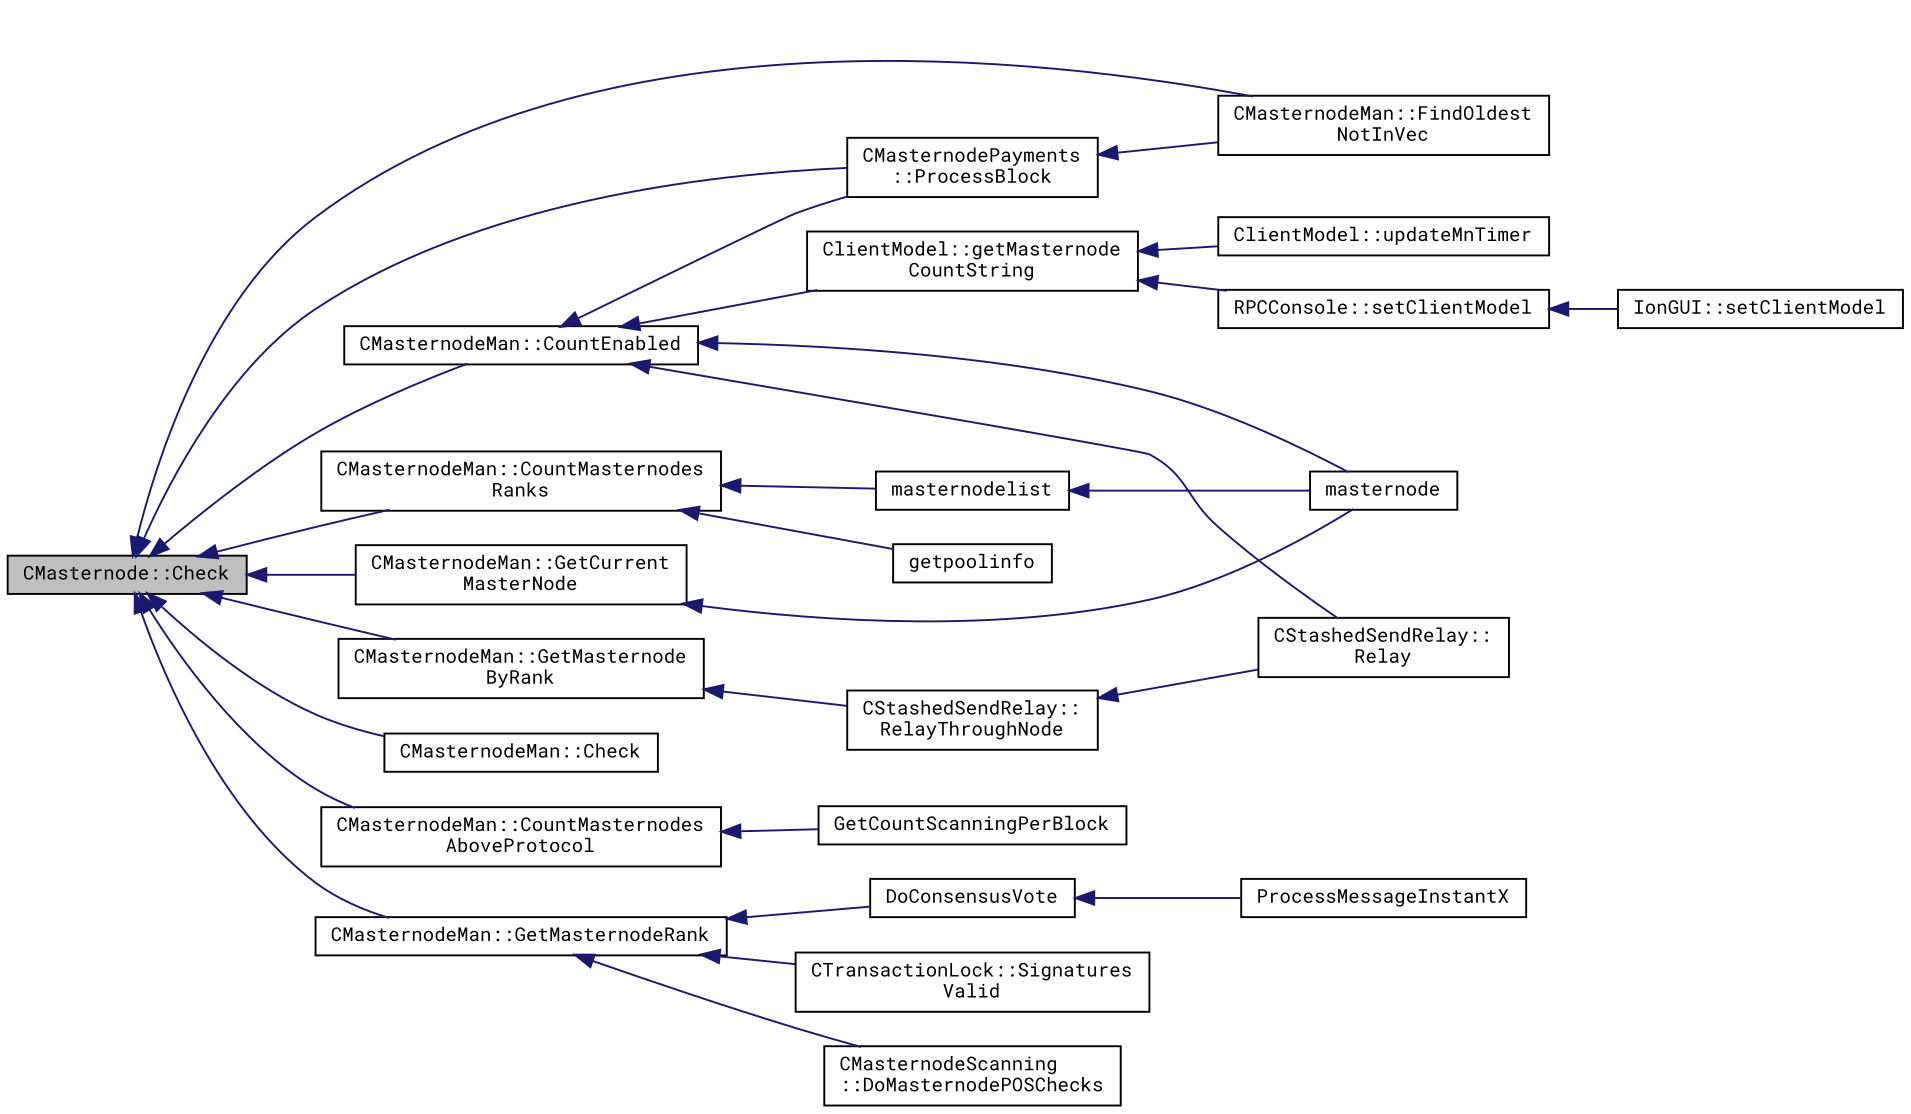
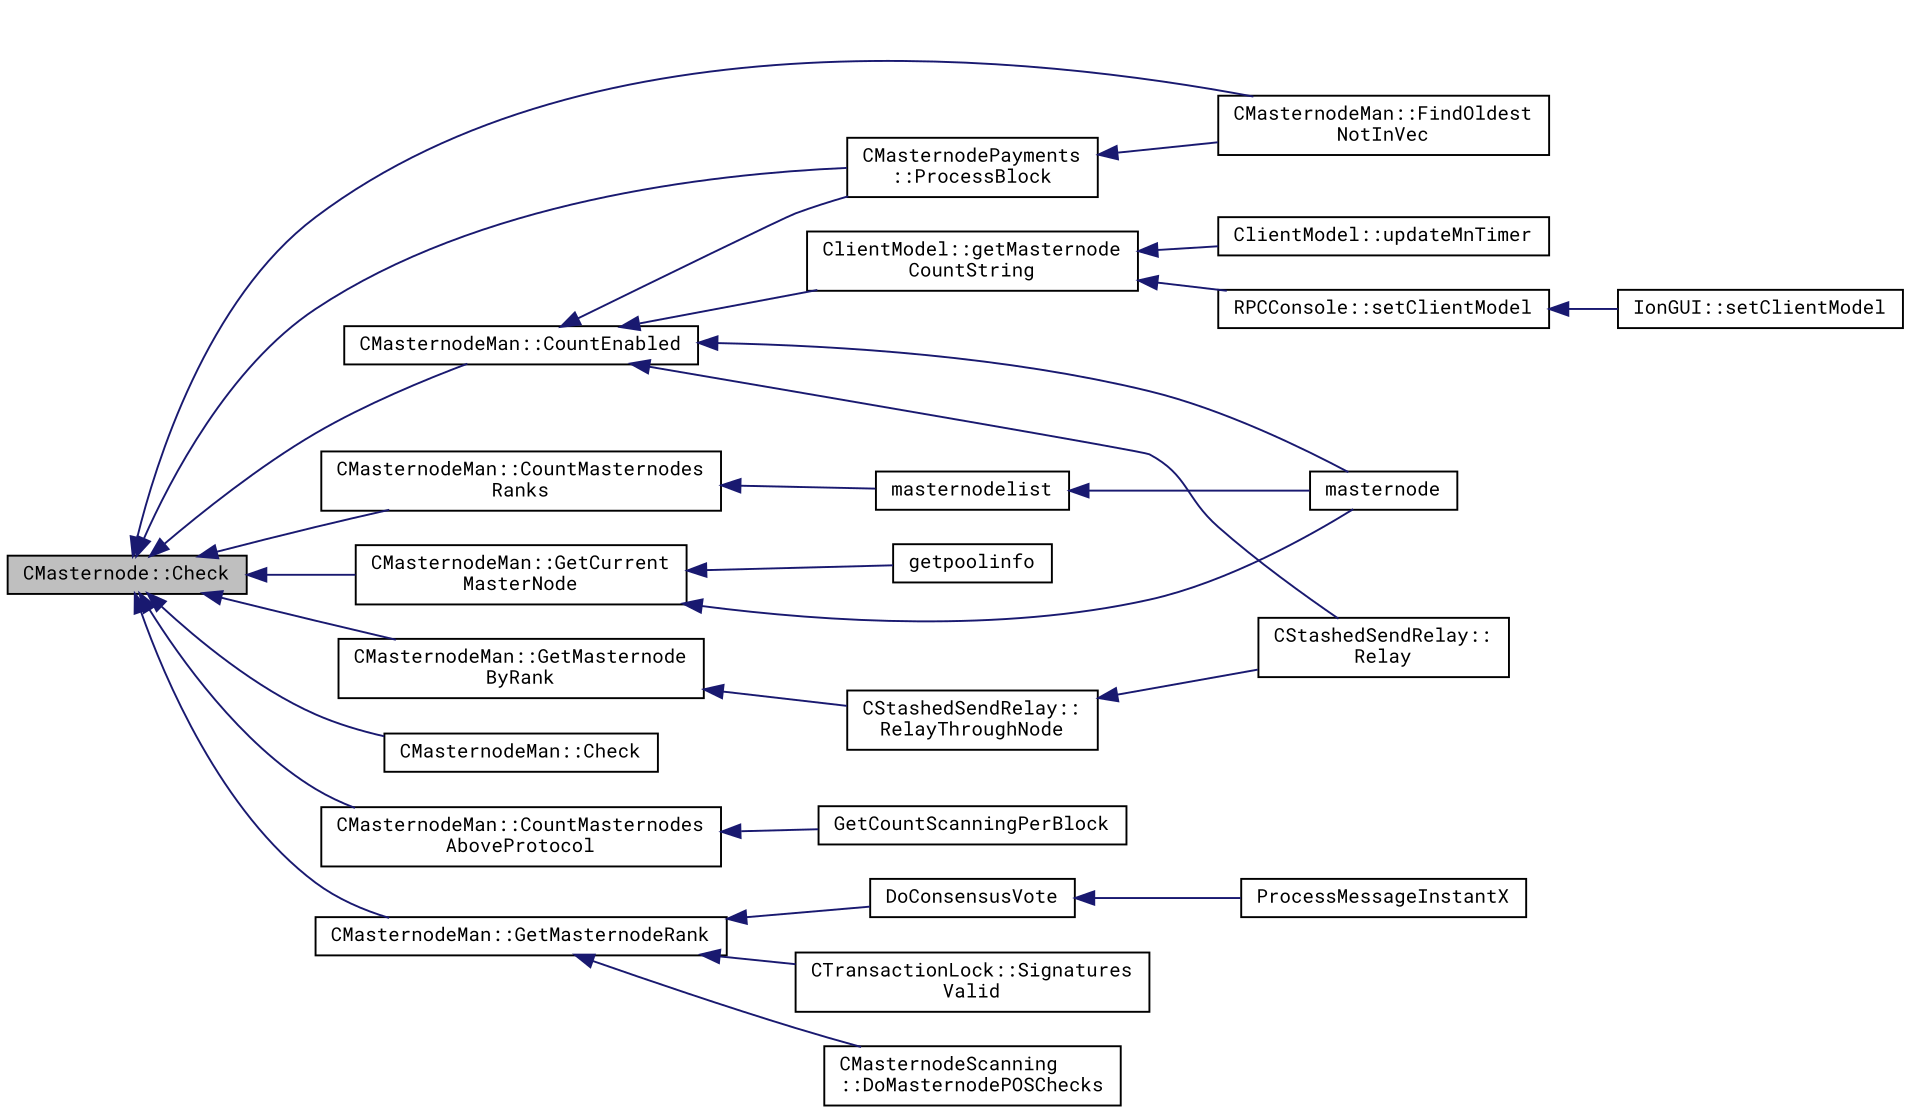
edge "getpoolinfo" -> "CMasternodeMan::CountMasternodes Ranks": now "getpoolinfo" -> "CMasternodeMan::GetCurrent MasterNode"
